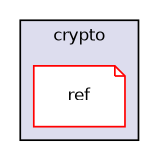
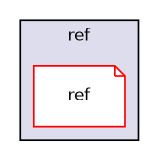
cluster "crypto": label "crypto" -> "ref"
